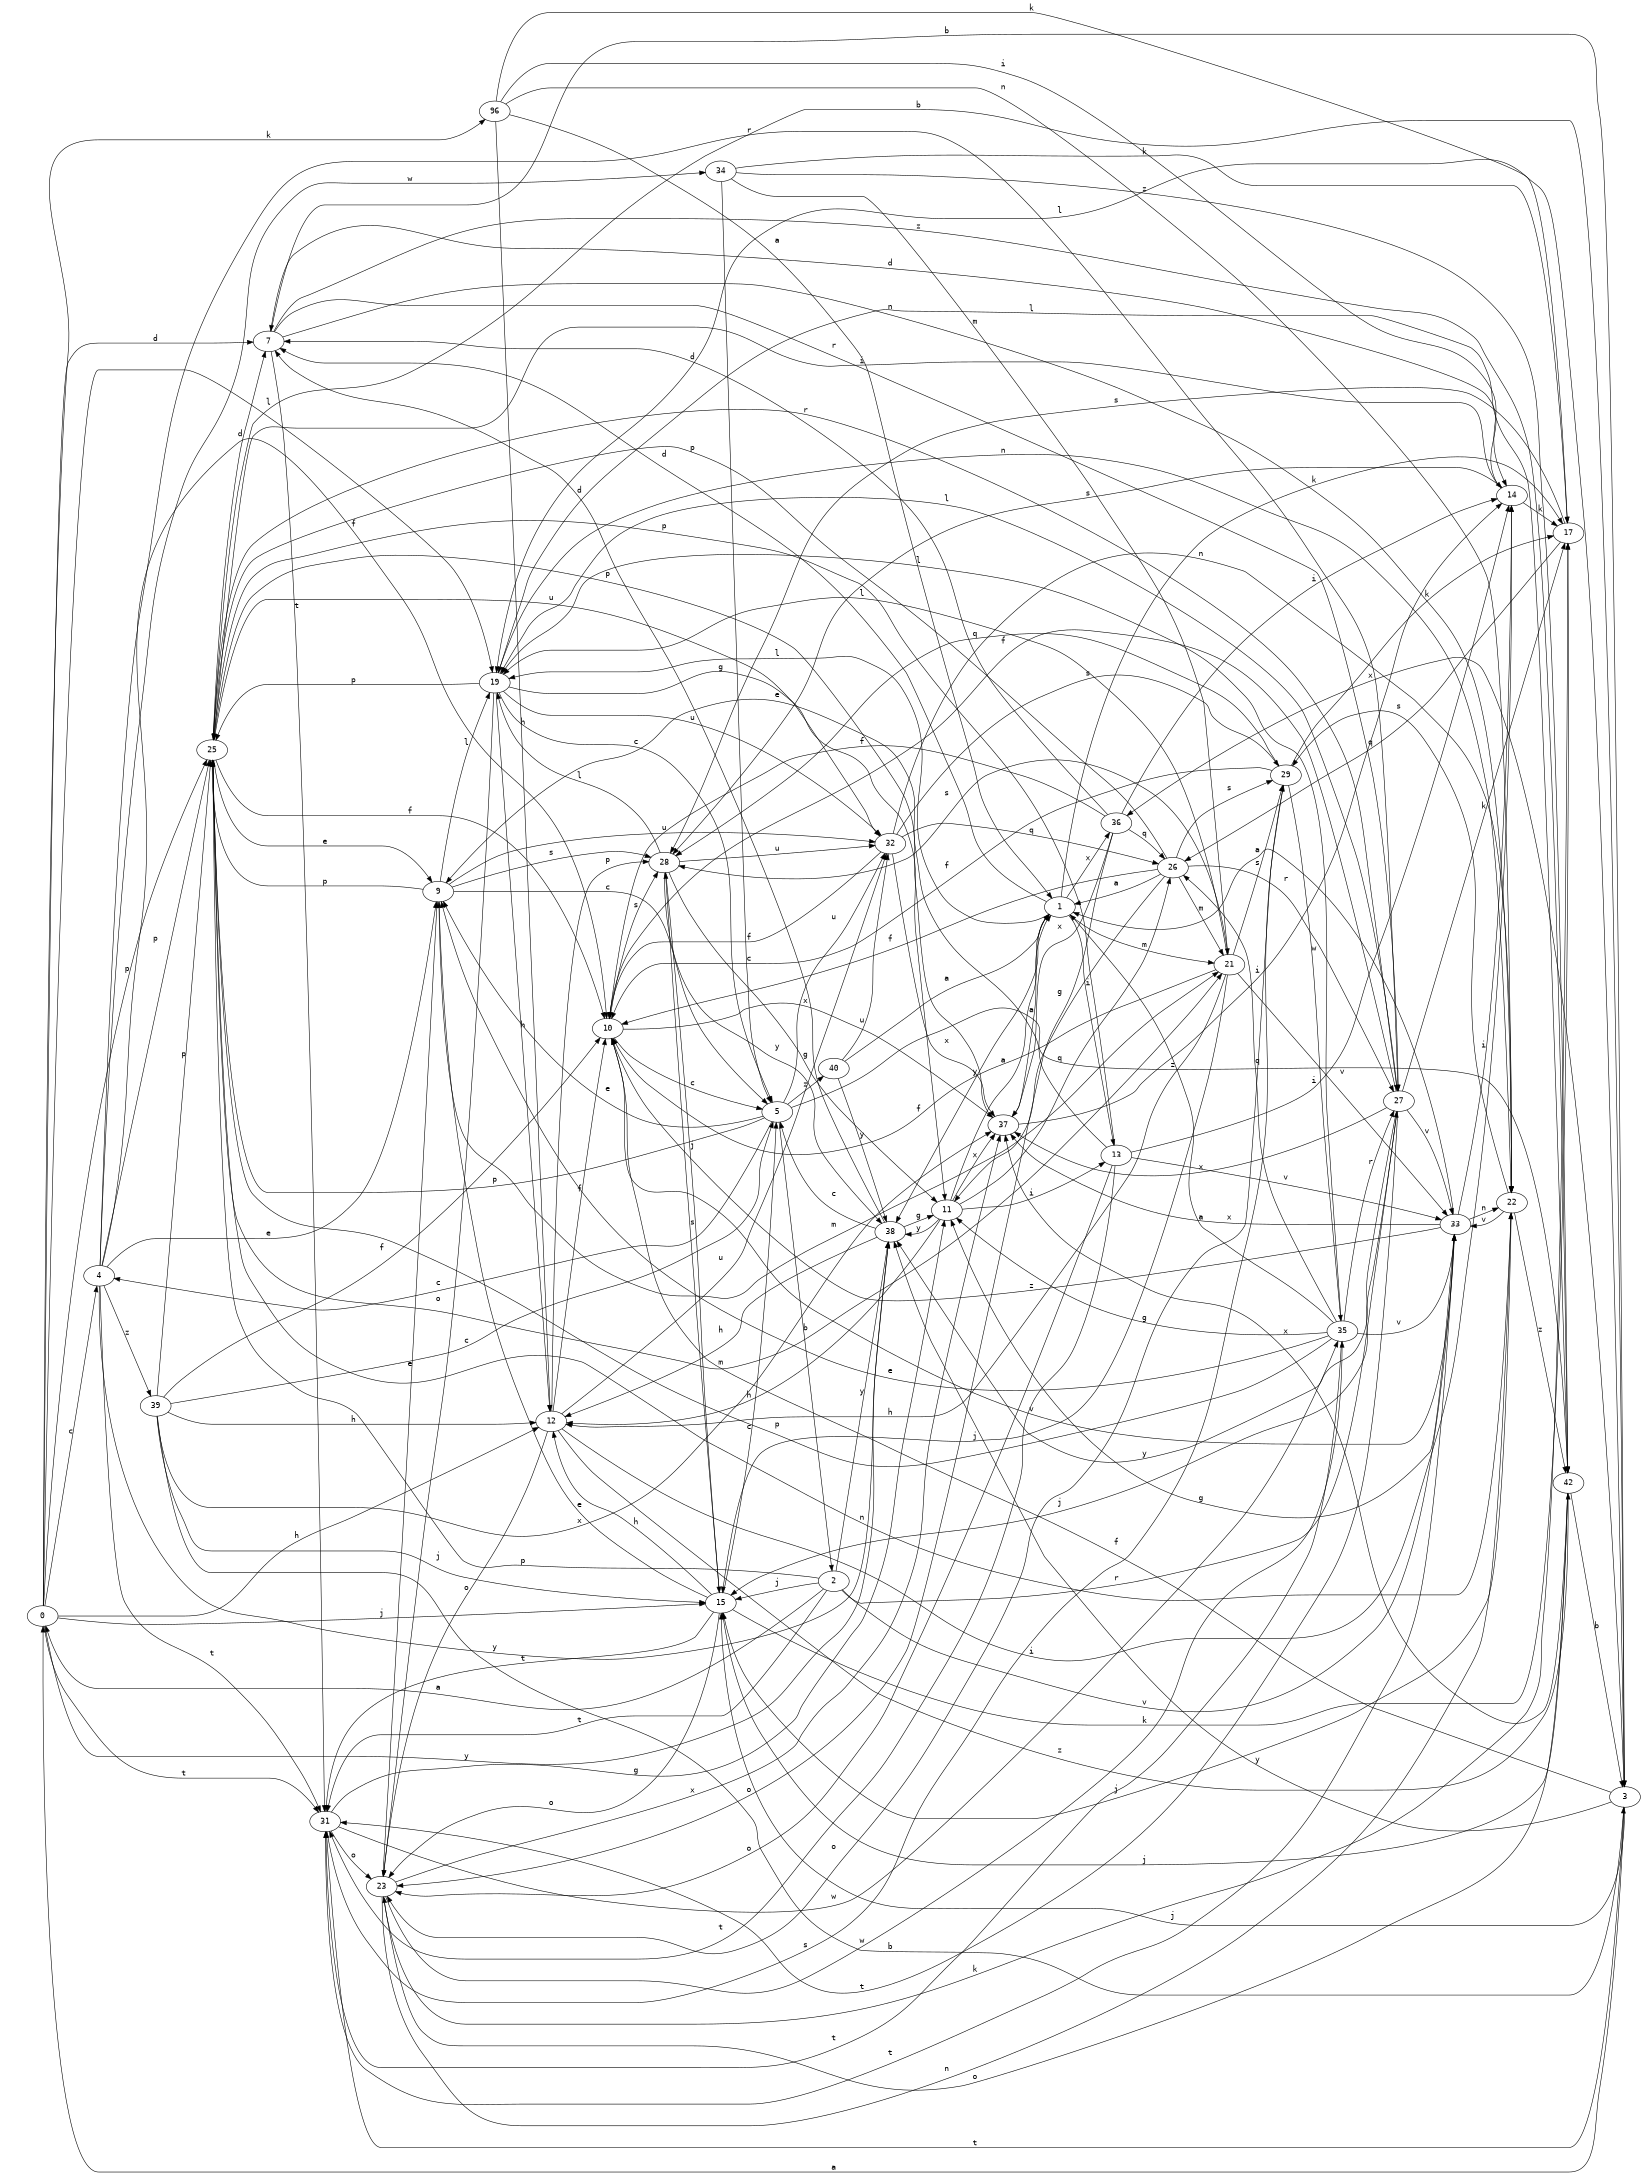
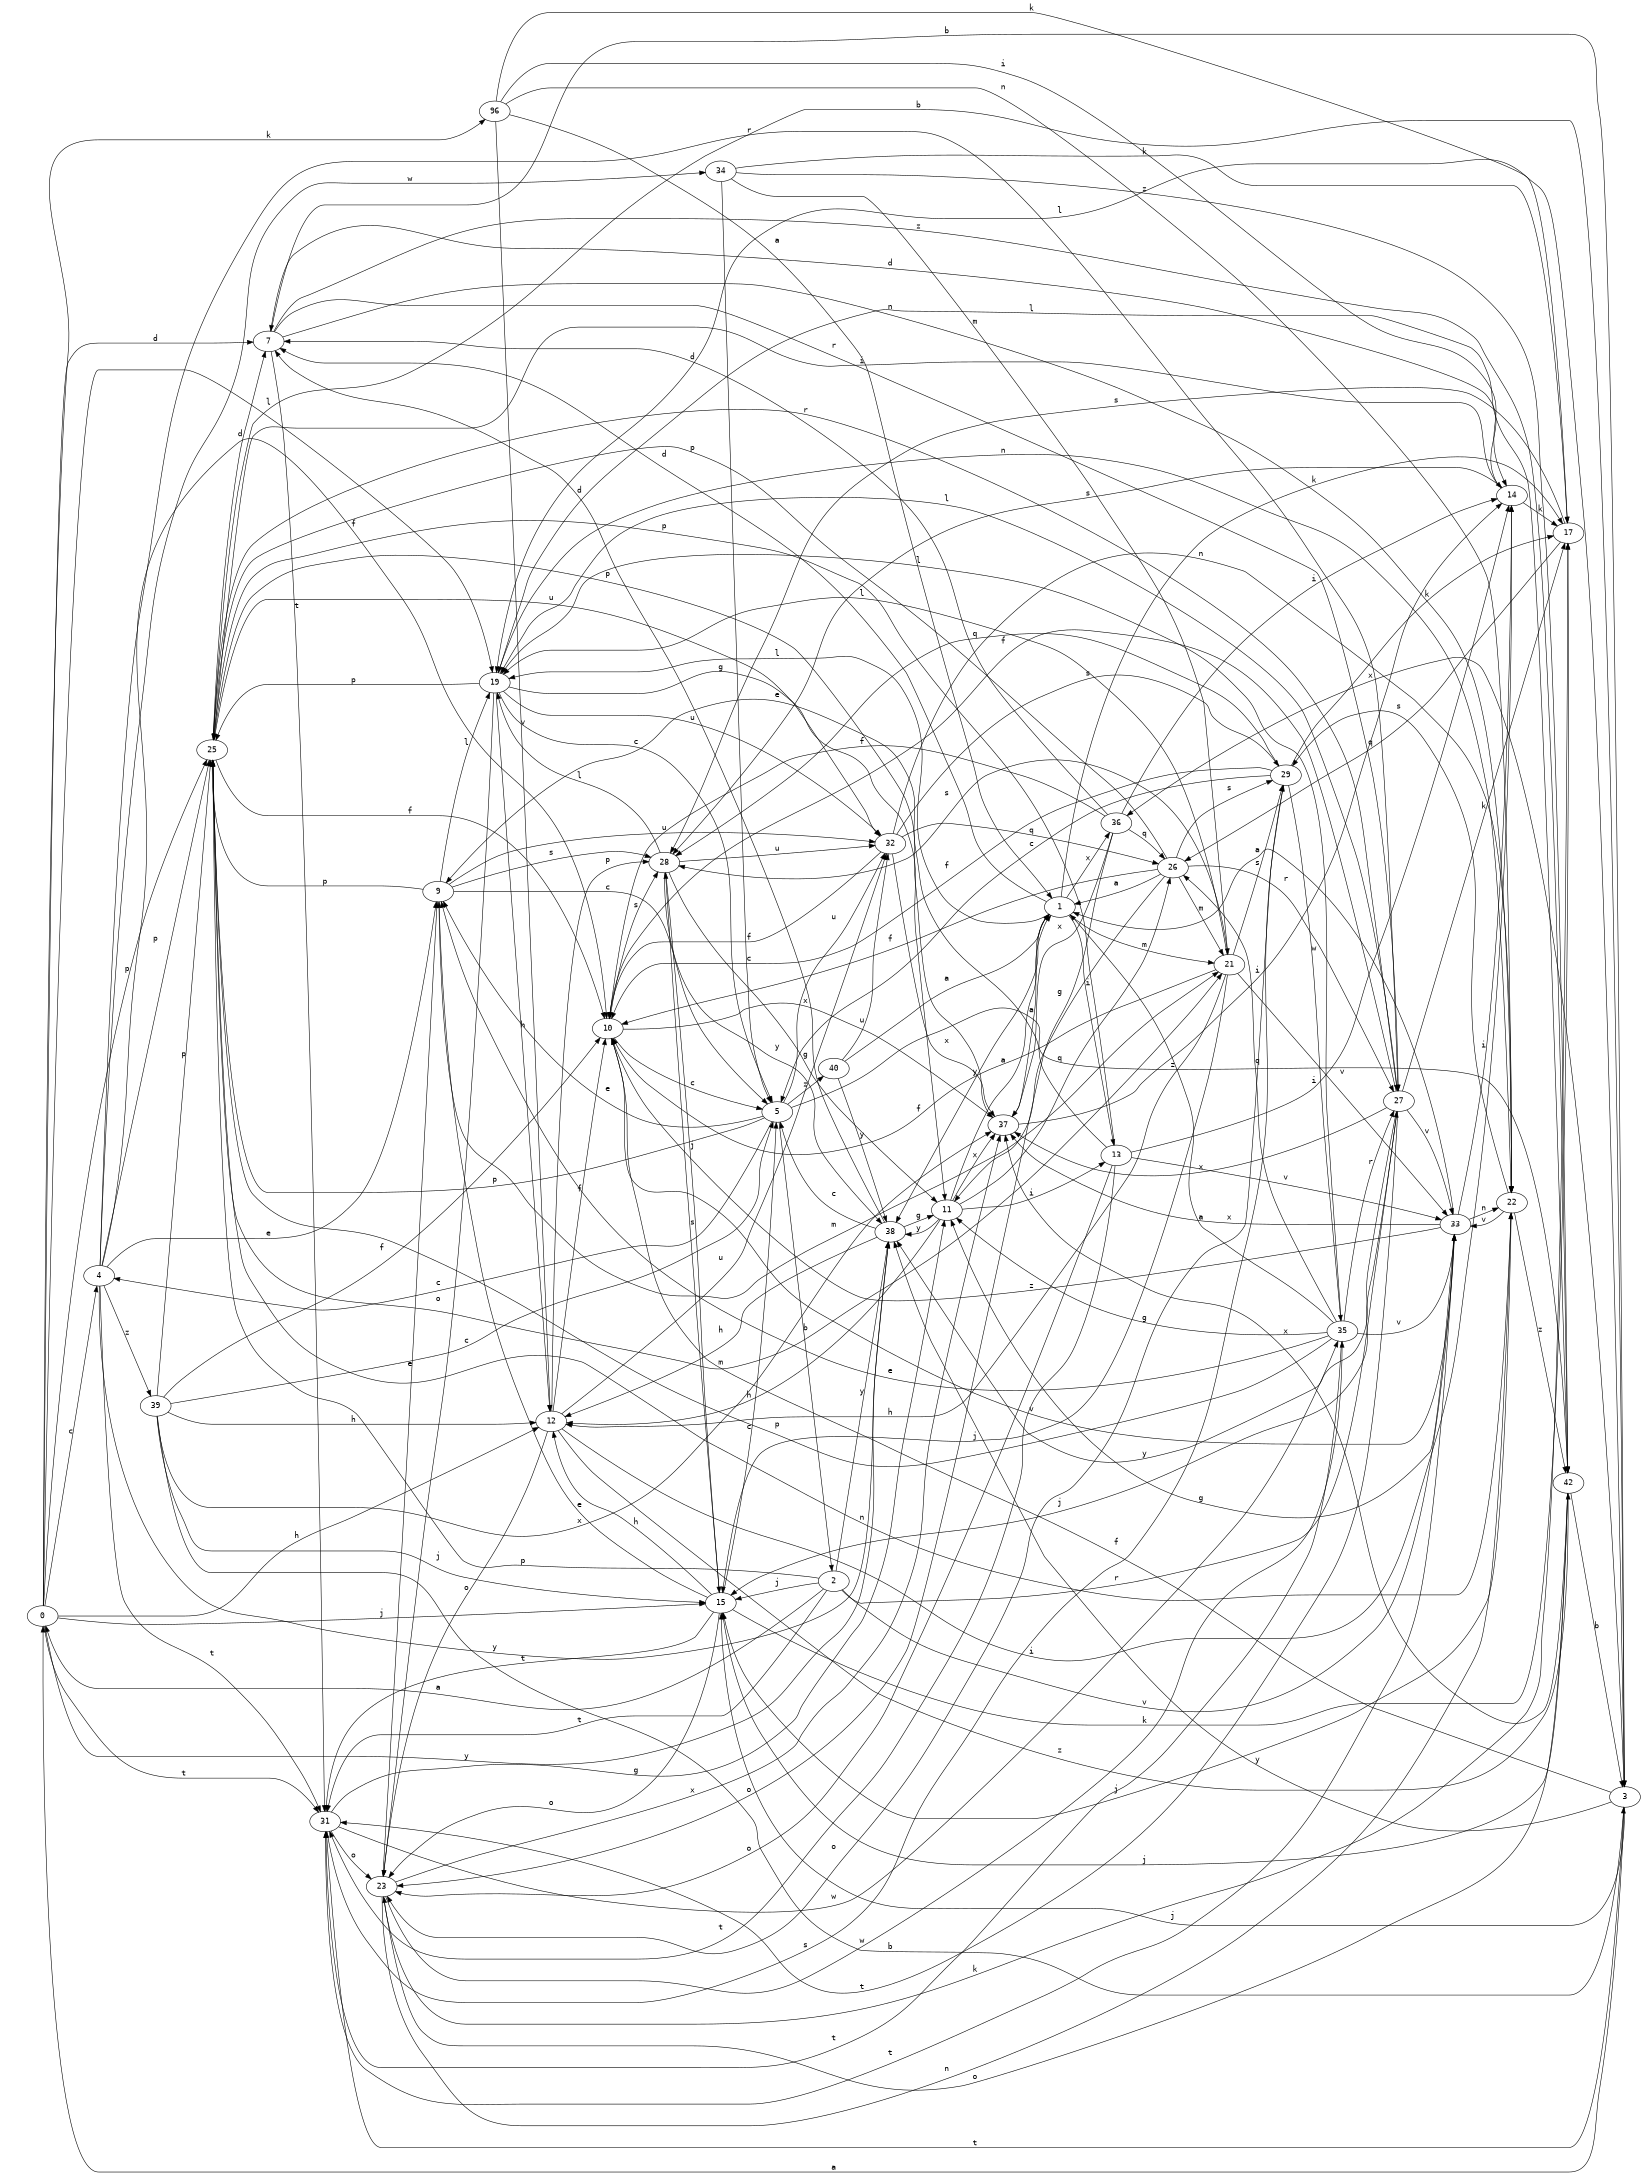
edge "96" -> "12": label "h" -> "v"
edge "25" -> "9": removed, label "e"
edge "29" -> "5": added, label "c"
